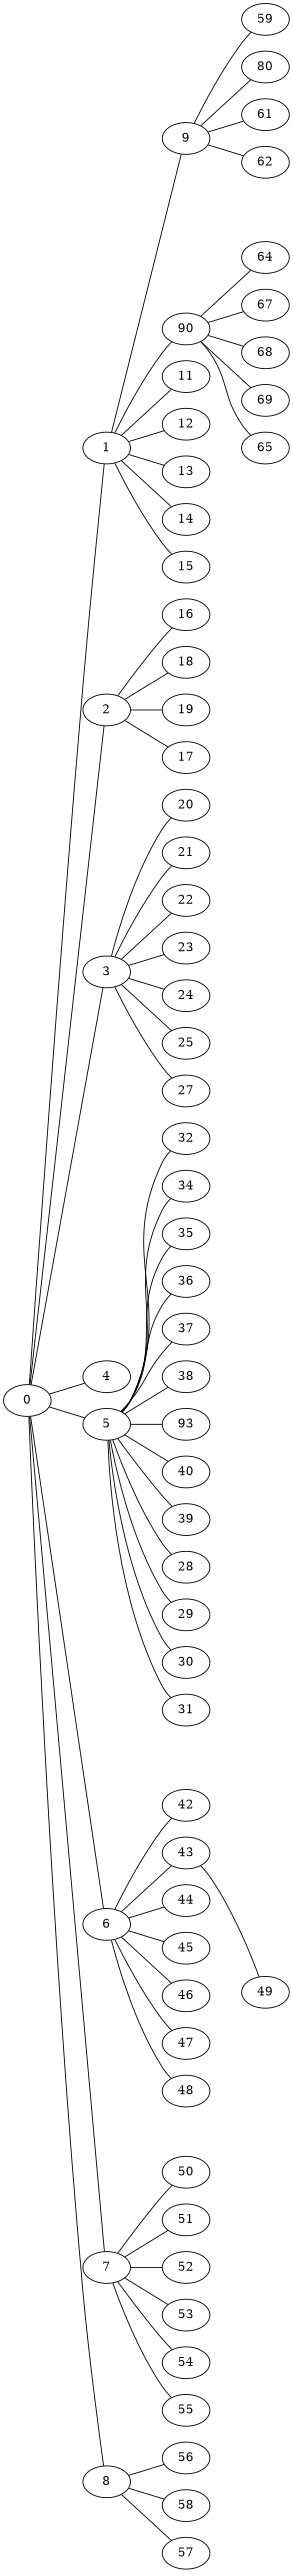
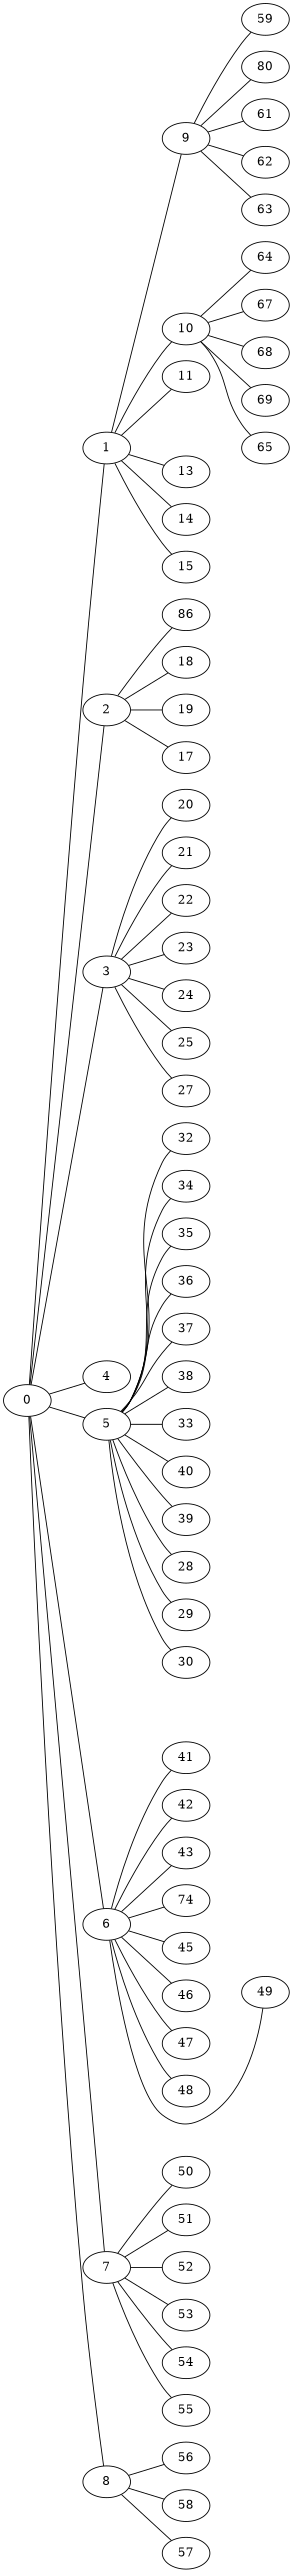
node "63": added
node "90": label "90" -> "10"
node "12": removed
node "16": label "16" -> "86"
node "93": label "93" -> "33"
node "31": removed
node "41": added
node "44": label "44" -> "74"
edge "43" -- "49": now "6" -- "49"
